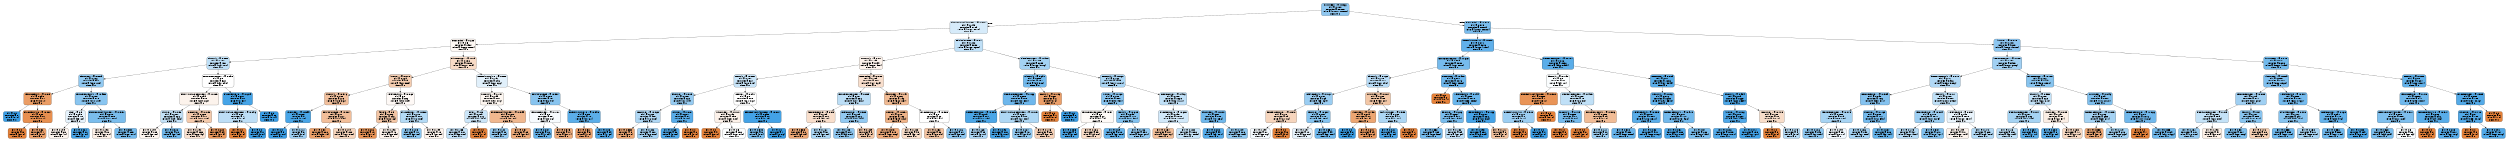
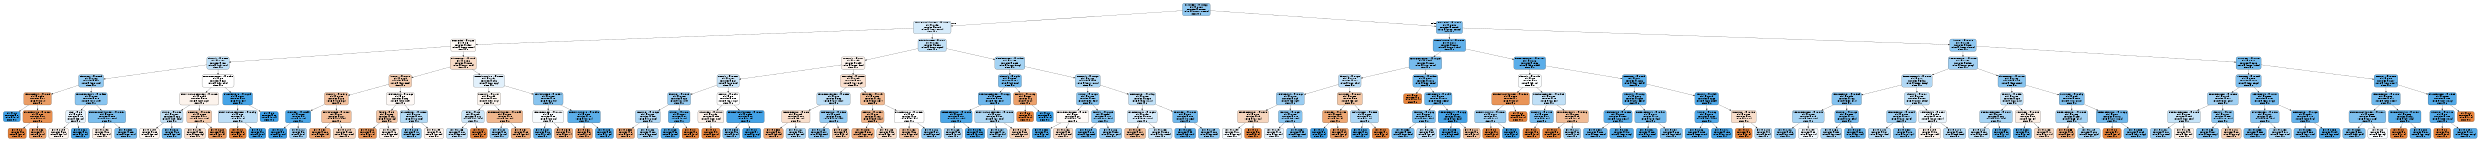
node "gini = 0.5 samples = 186 value = [142, 145] class = 1": removed
